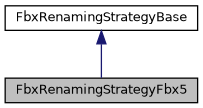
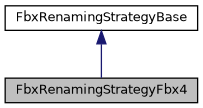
node "FbxRenamingStrategyFbx5": label "FbxRenamingStrategyFbx5" -> "FbxRenamingStrategyFbx4"
